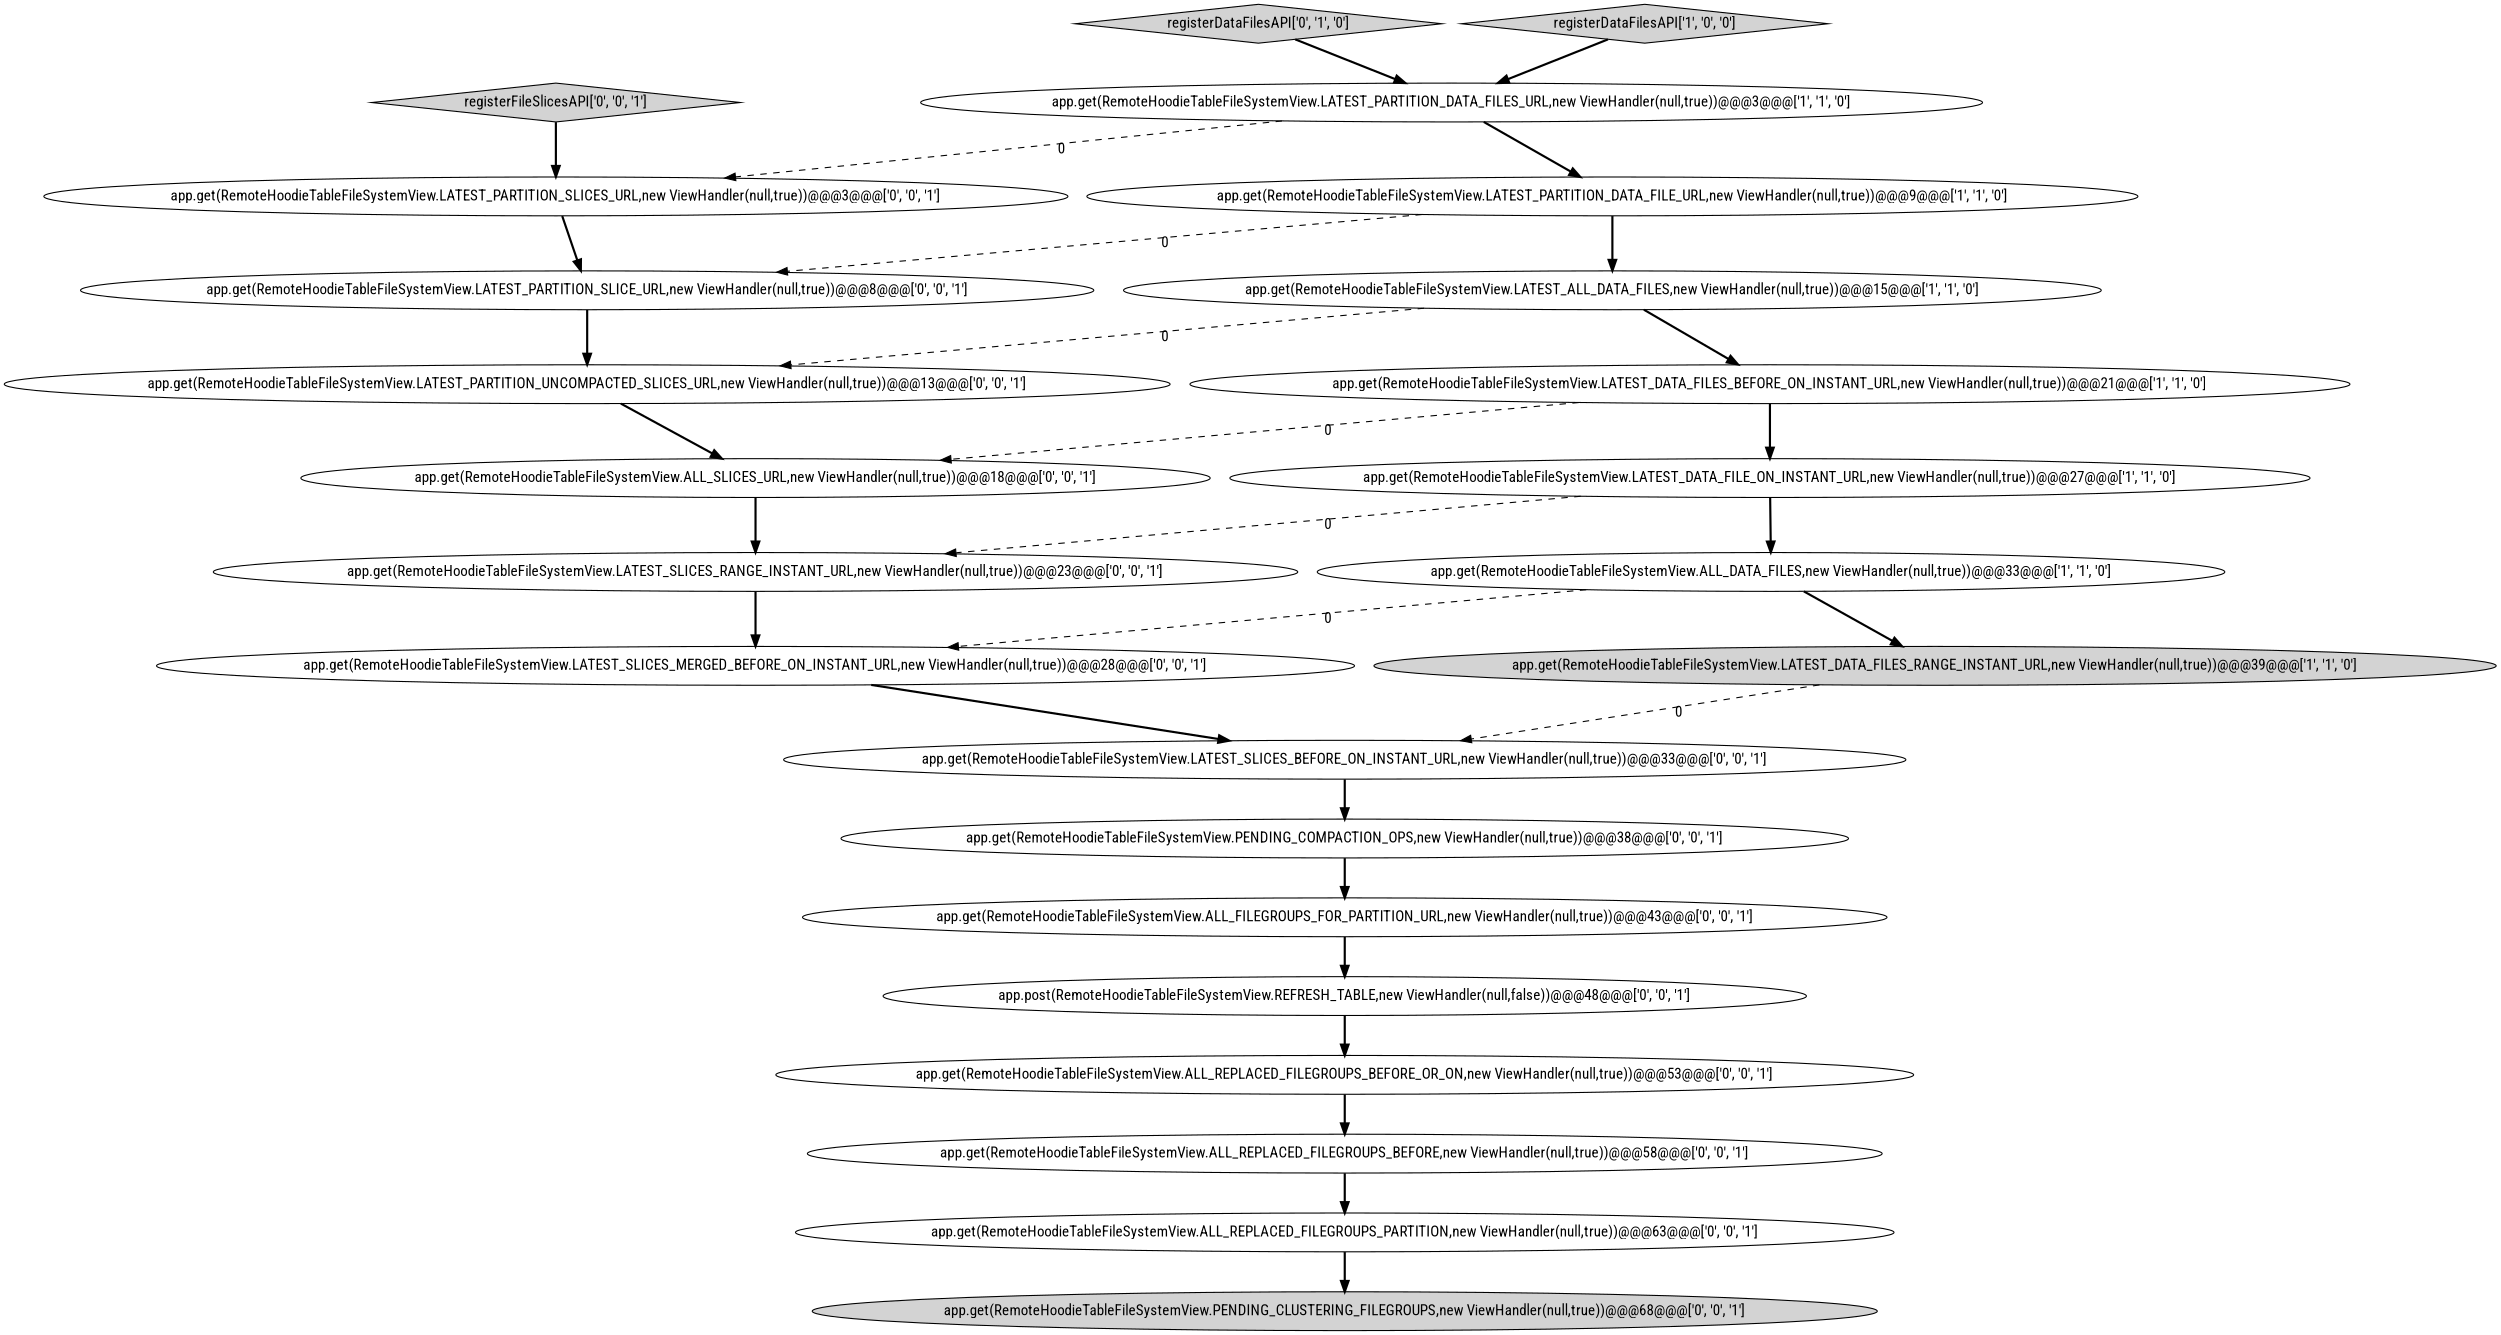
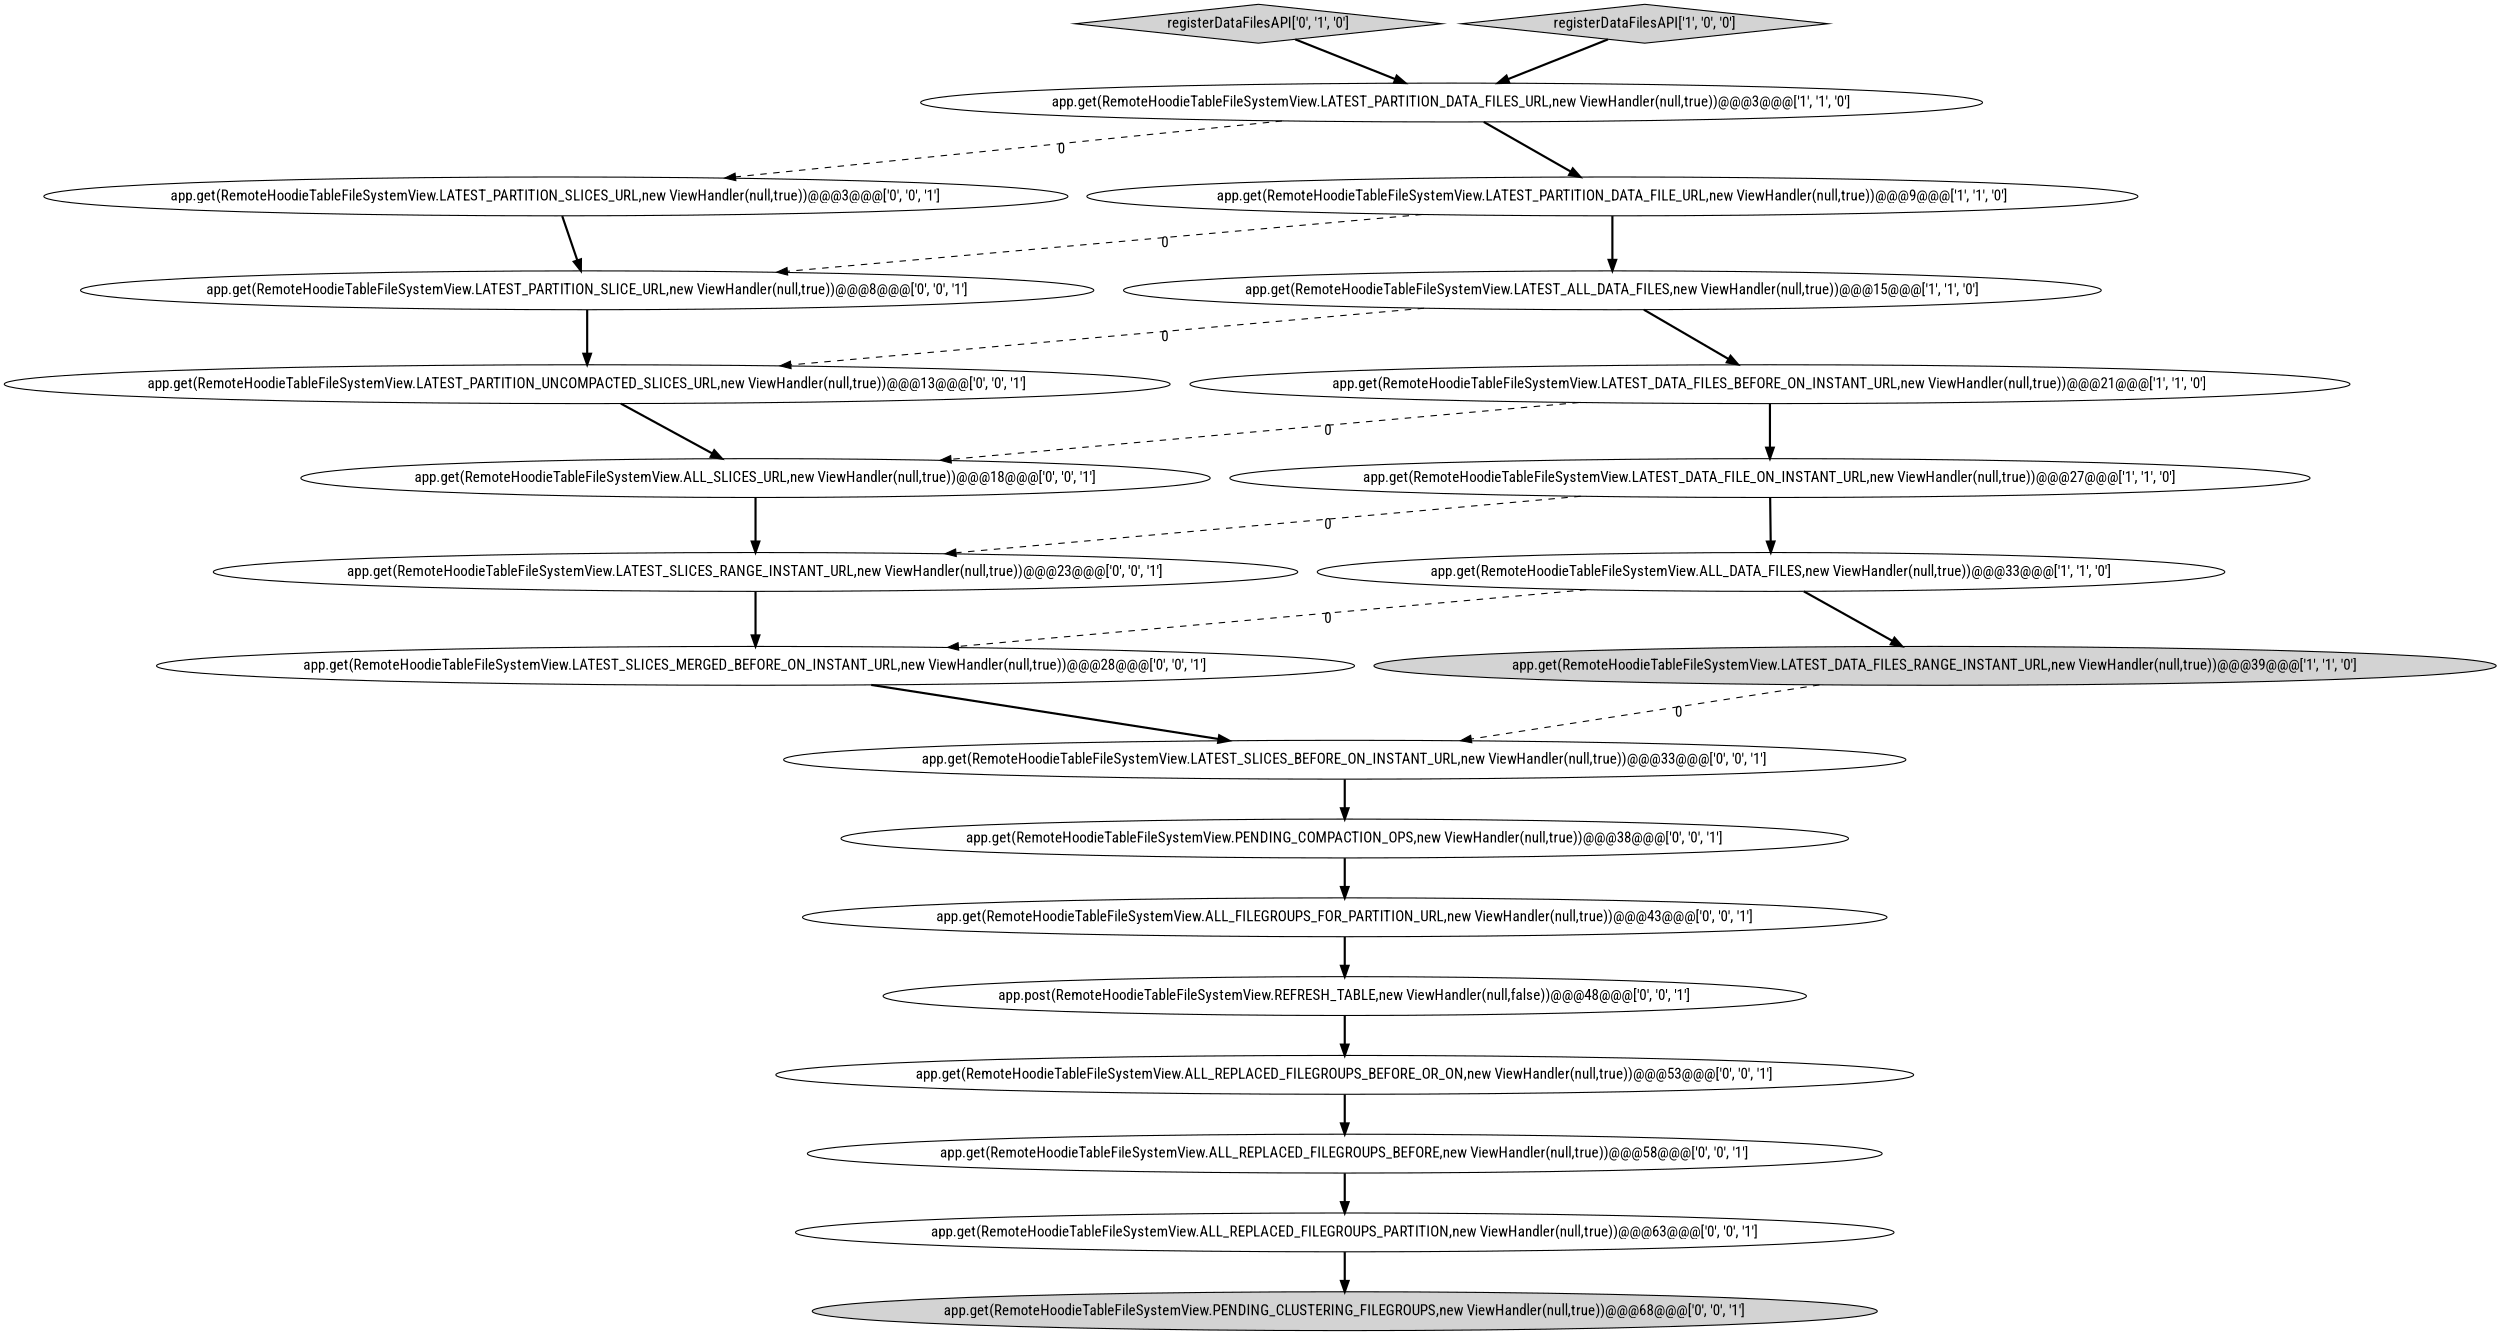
node "registerFileSlicesAPI['0', '0', '1']": removed
